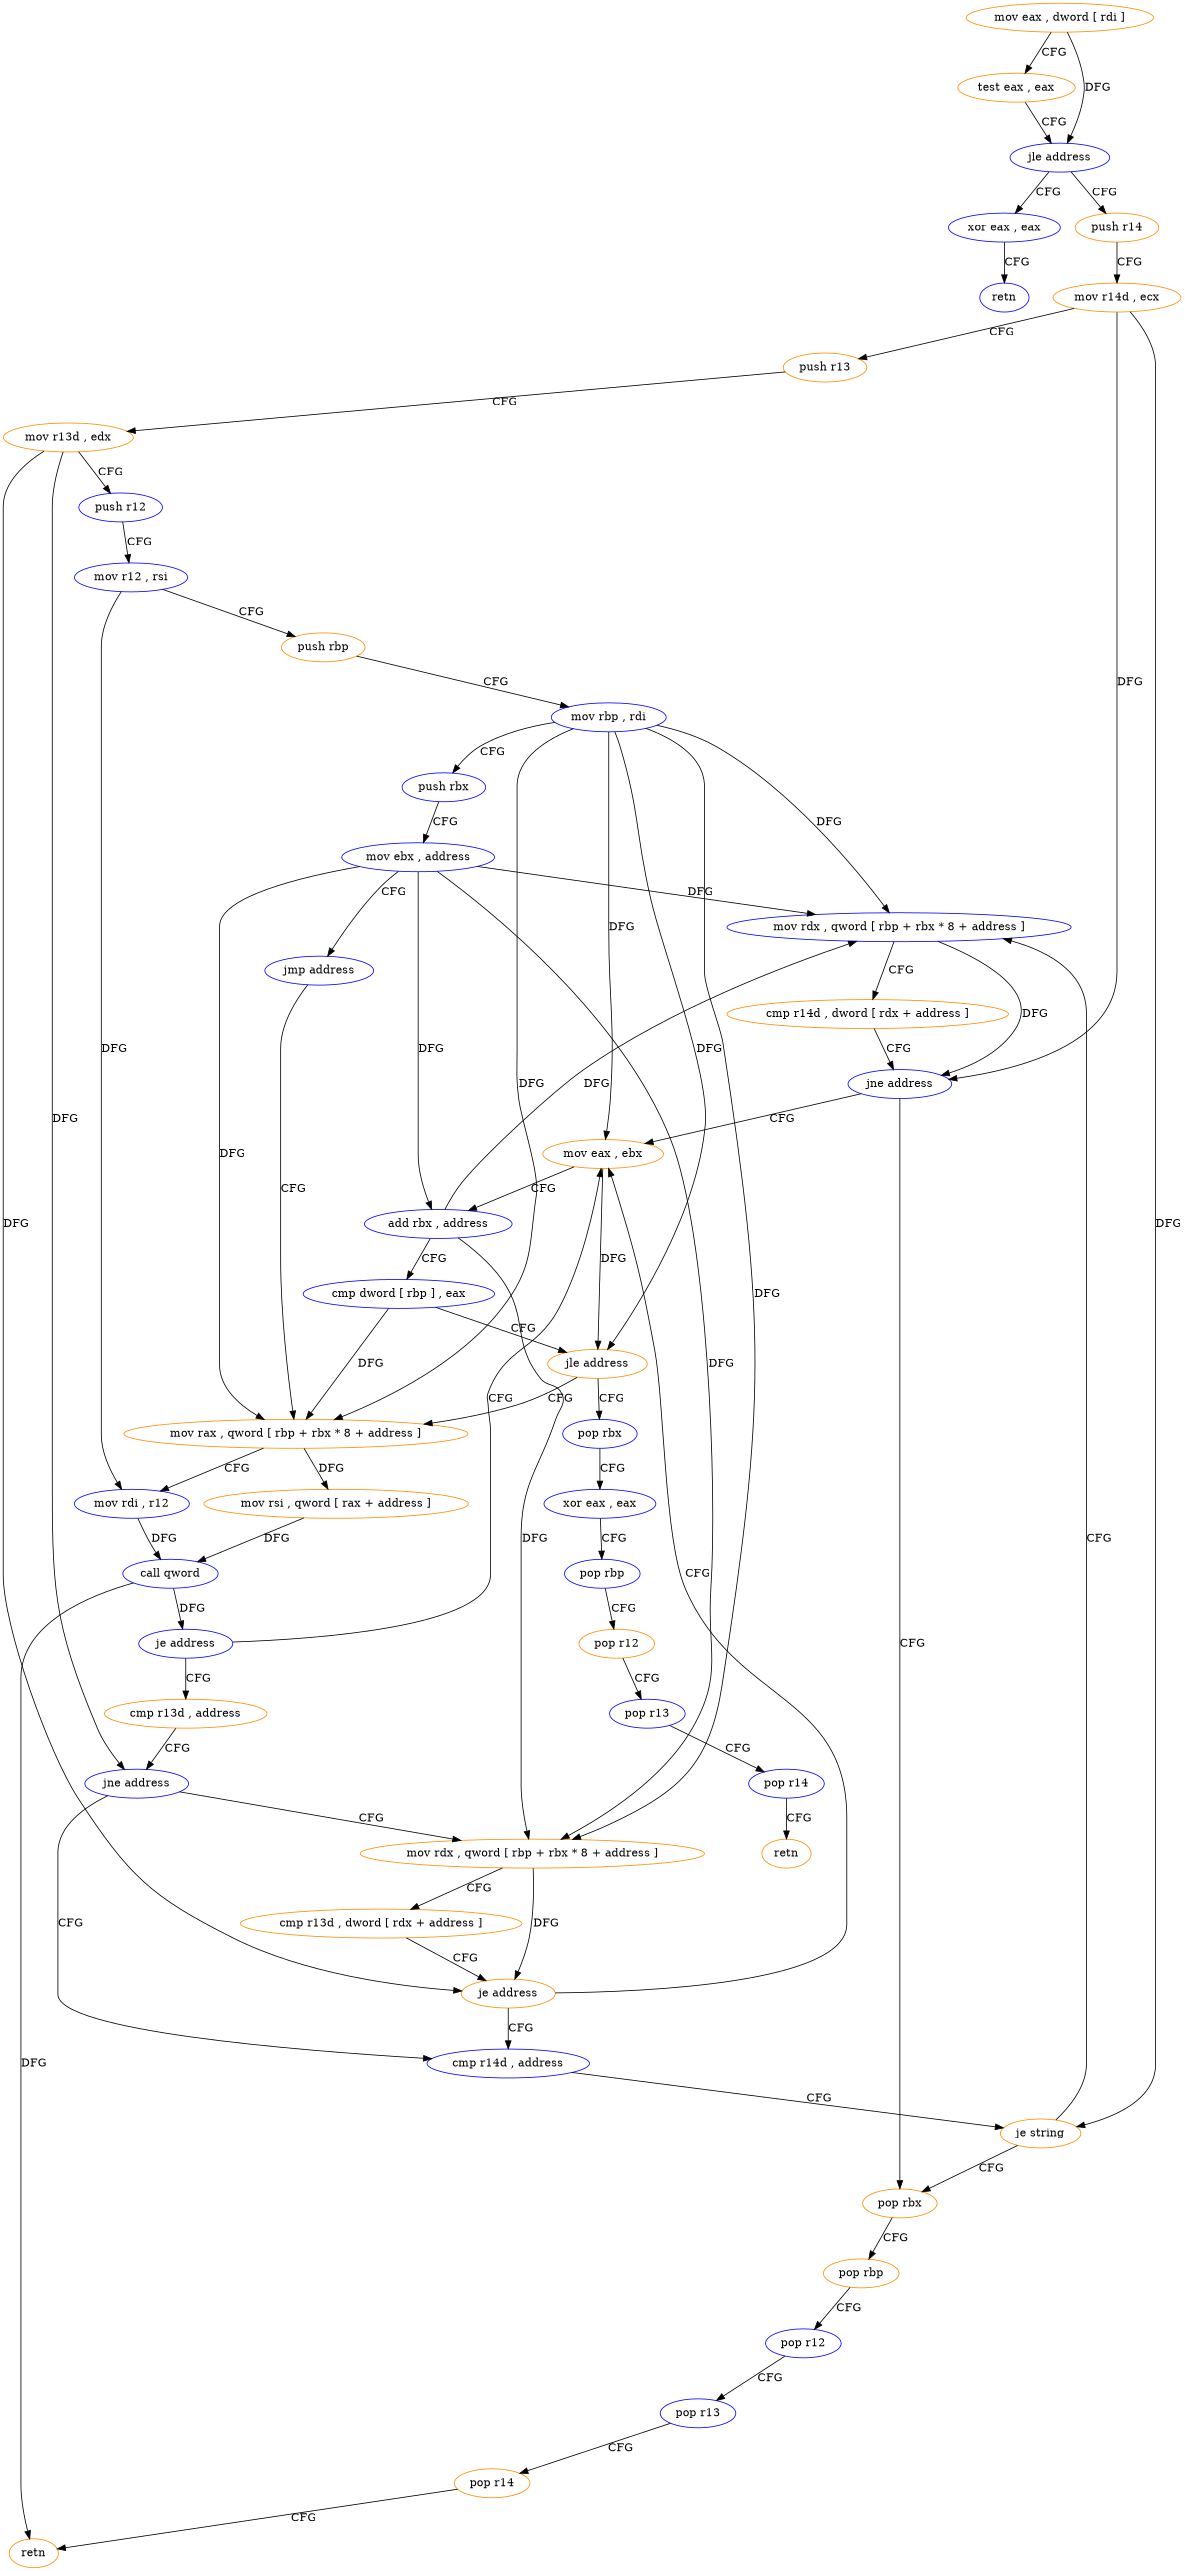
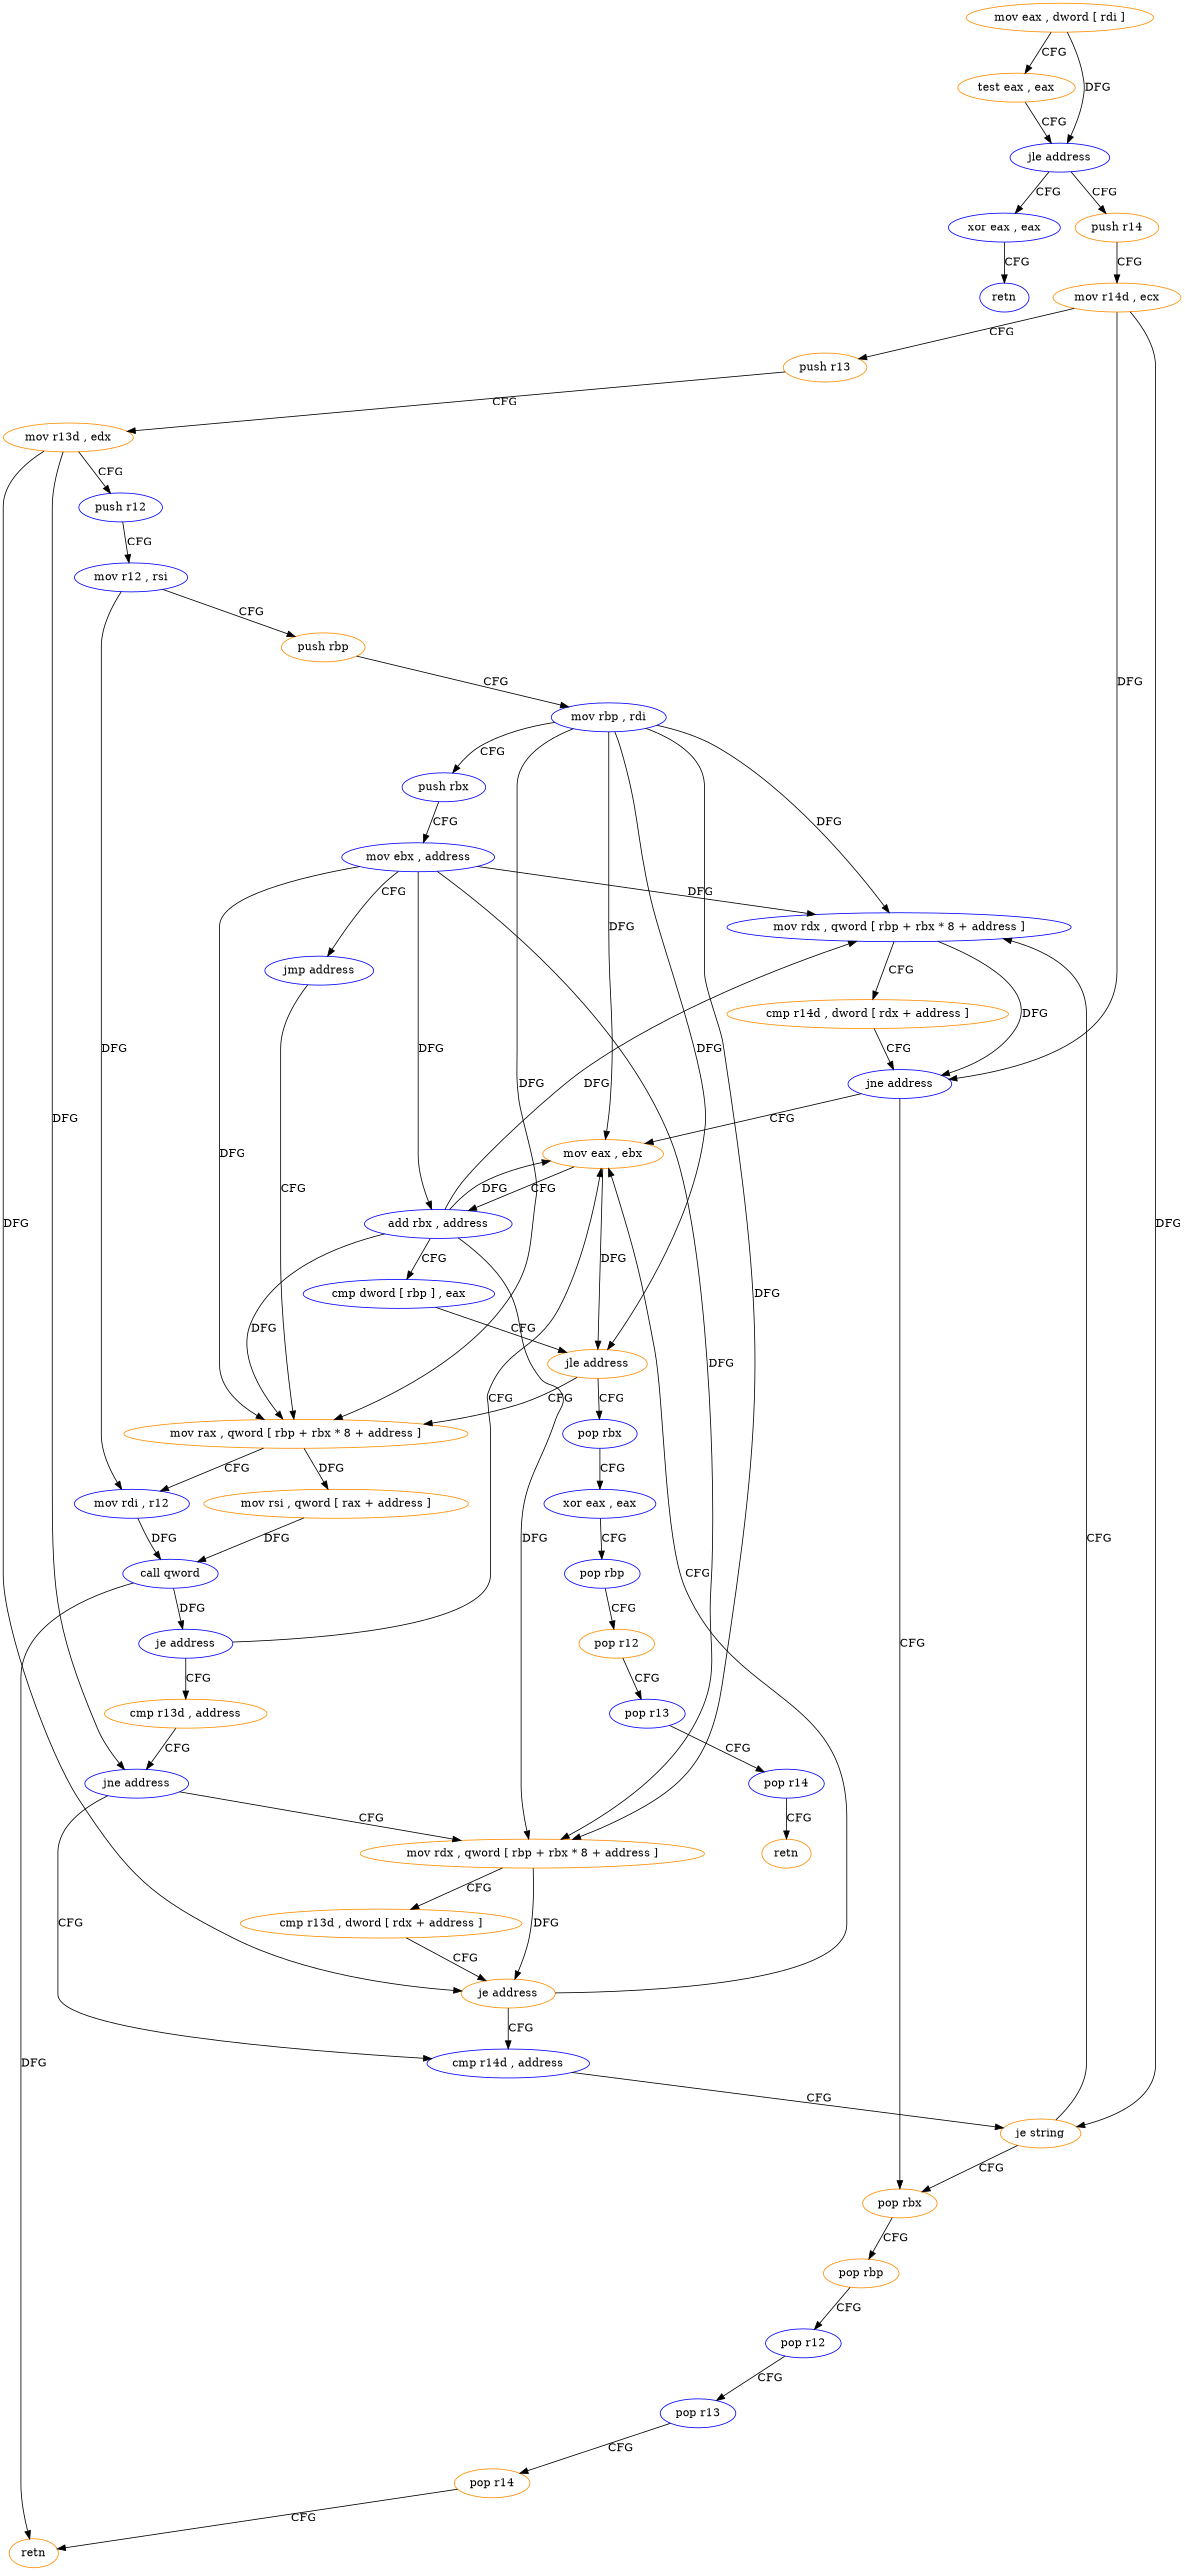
edge "add rbx , address" -> "mov eax , ebx": added, label "DFG"
edge "cmp dword [ rbp ] , eax" -> "mov rax , qword [ rbp + rbx * 8 + address ]": now "add rbx , address" -> "mov rax , qword [ rbp + rbx * 8 + address ]"
